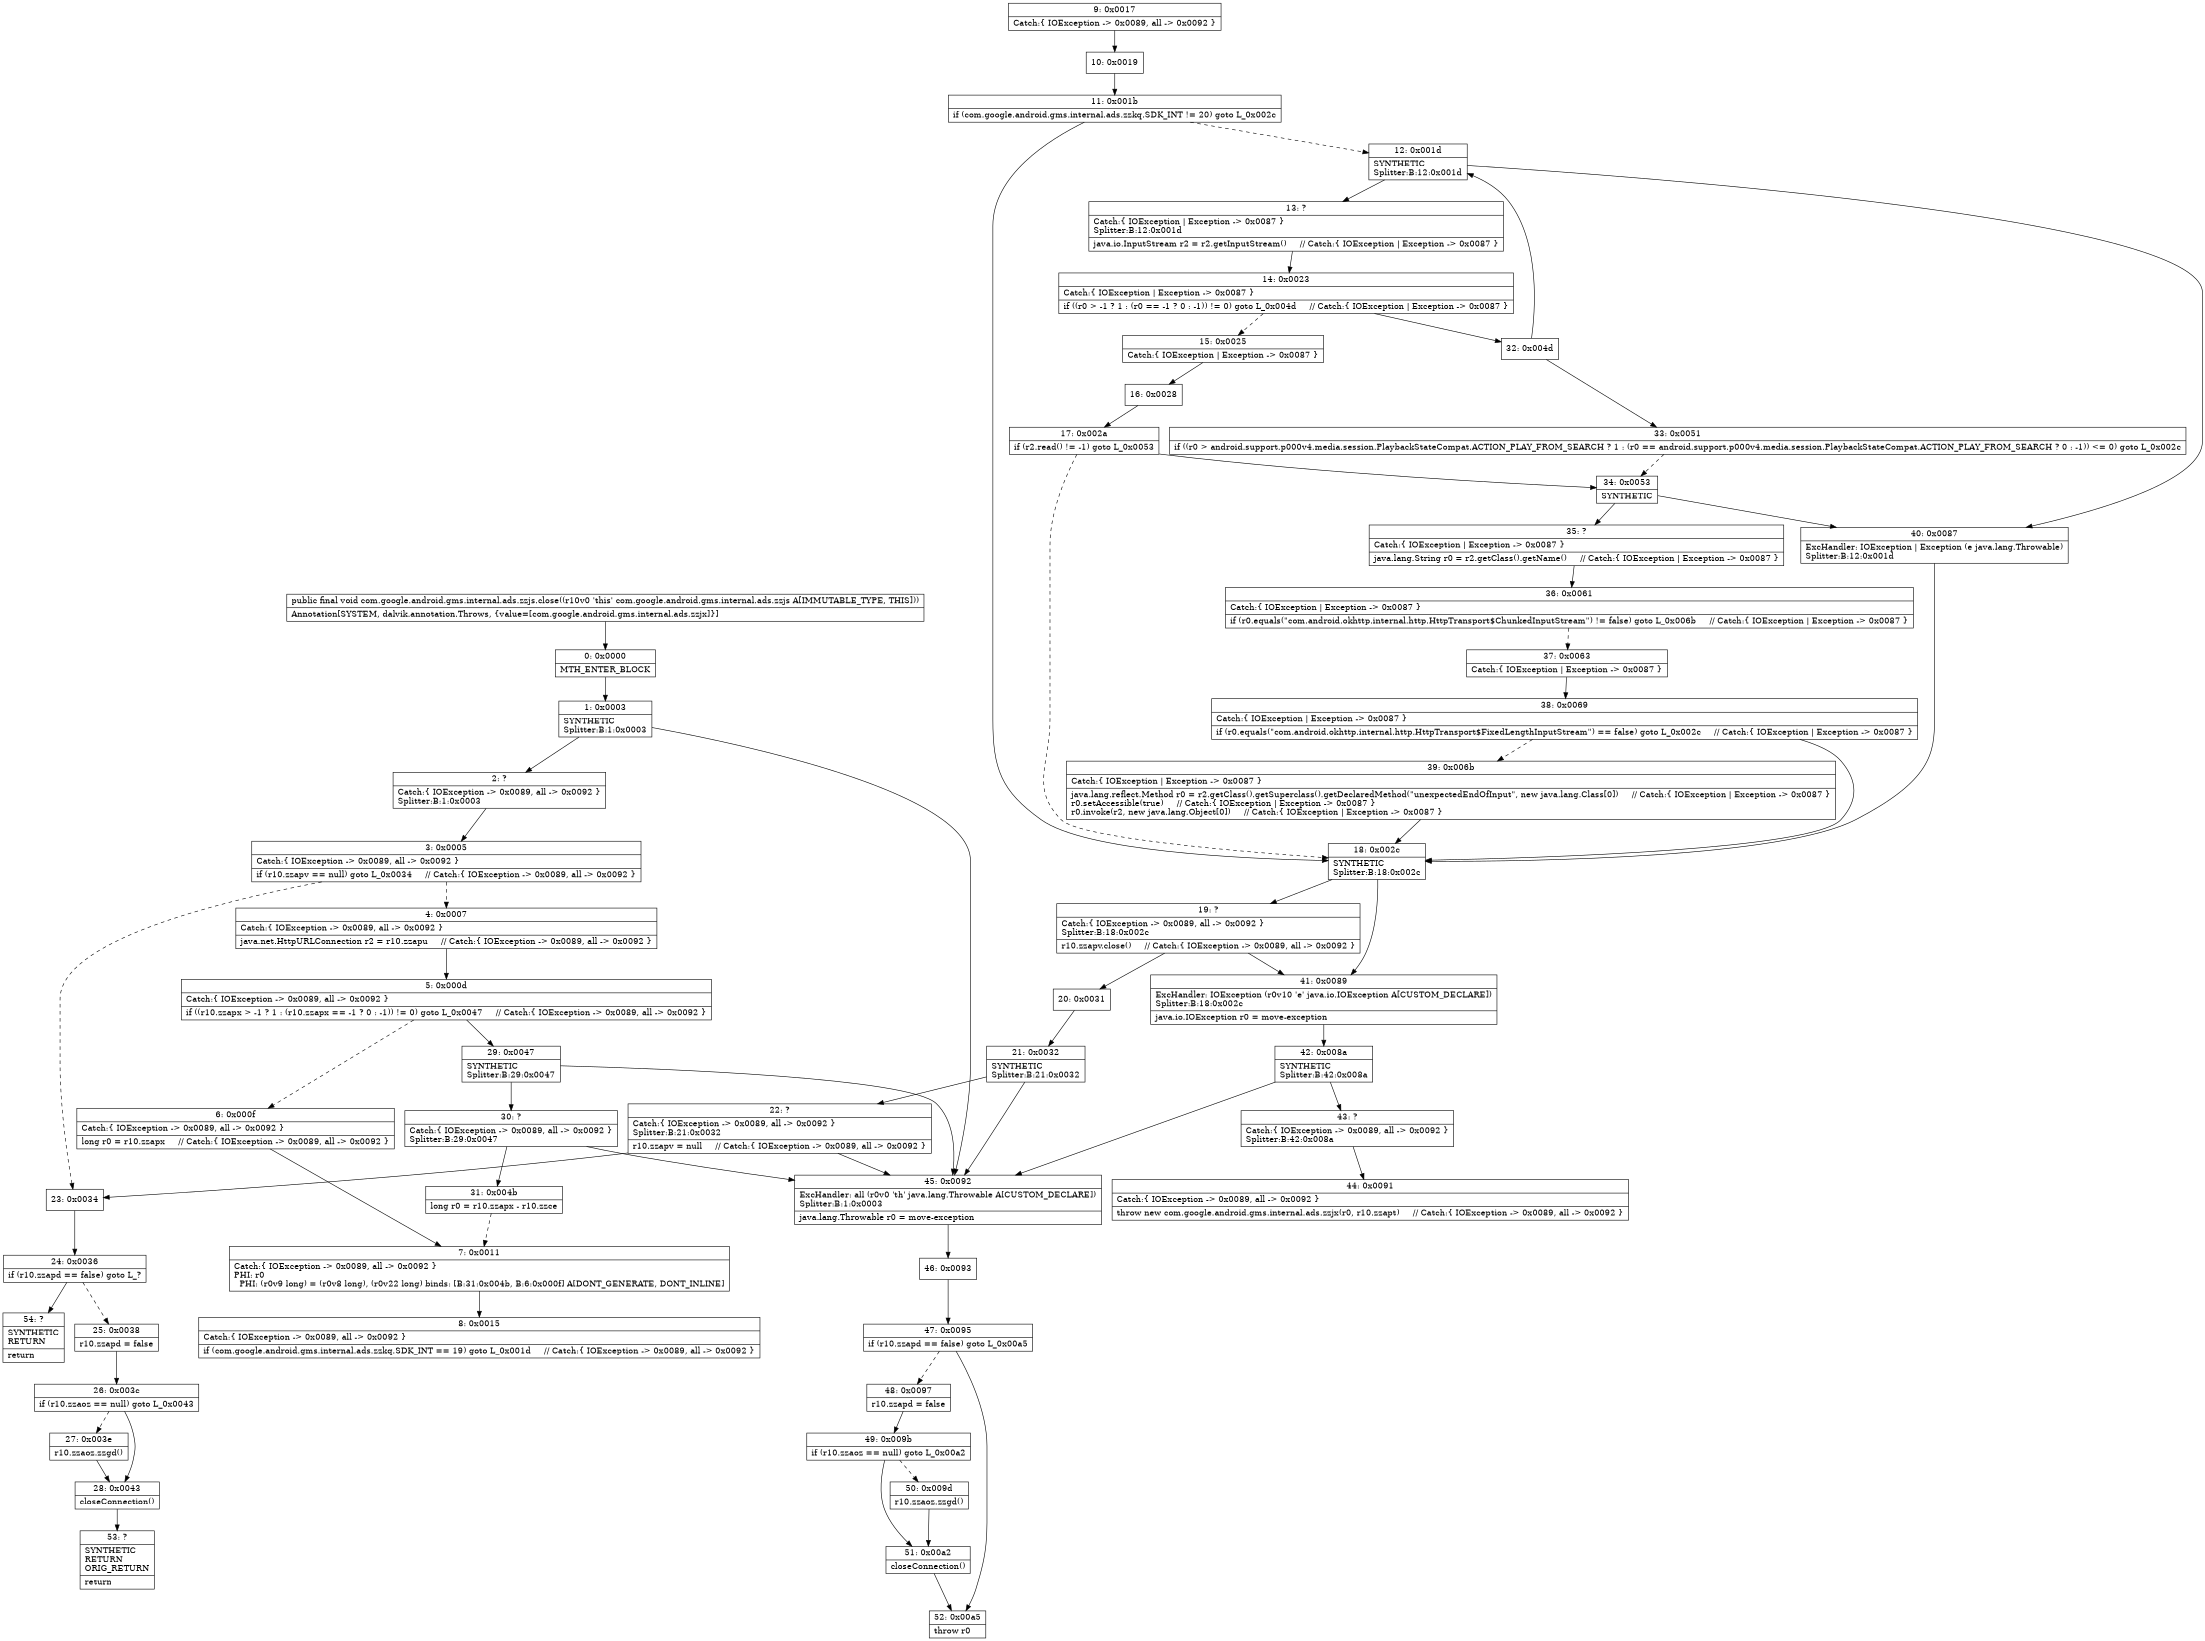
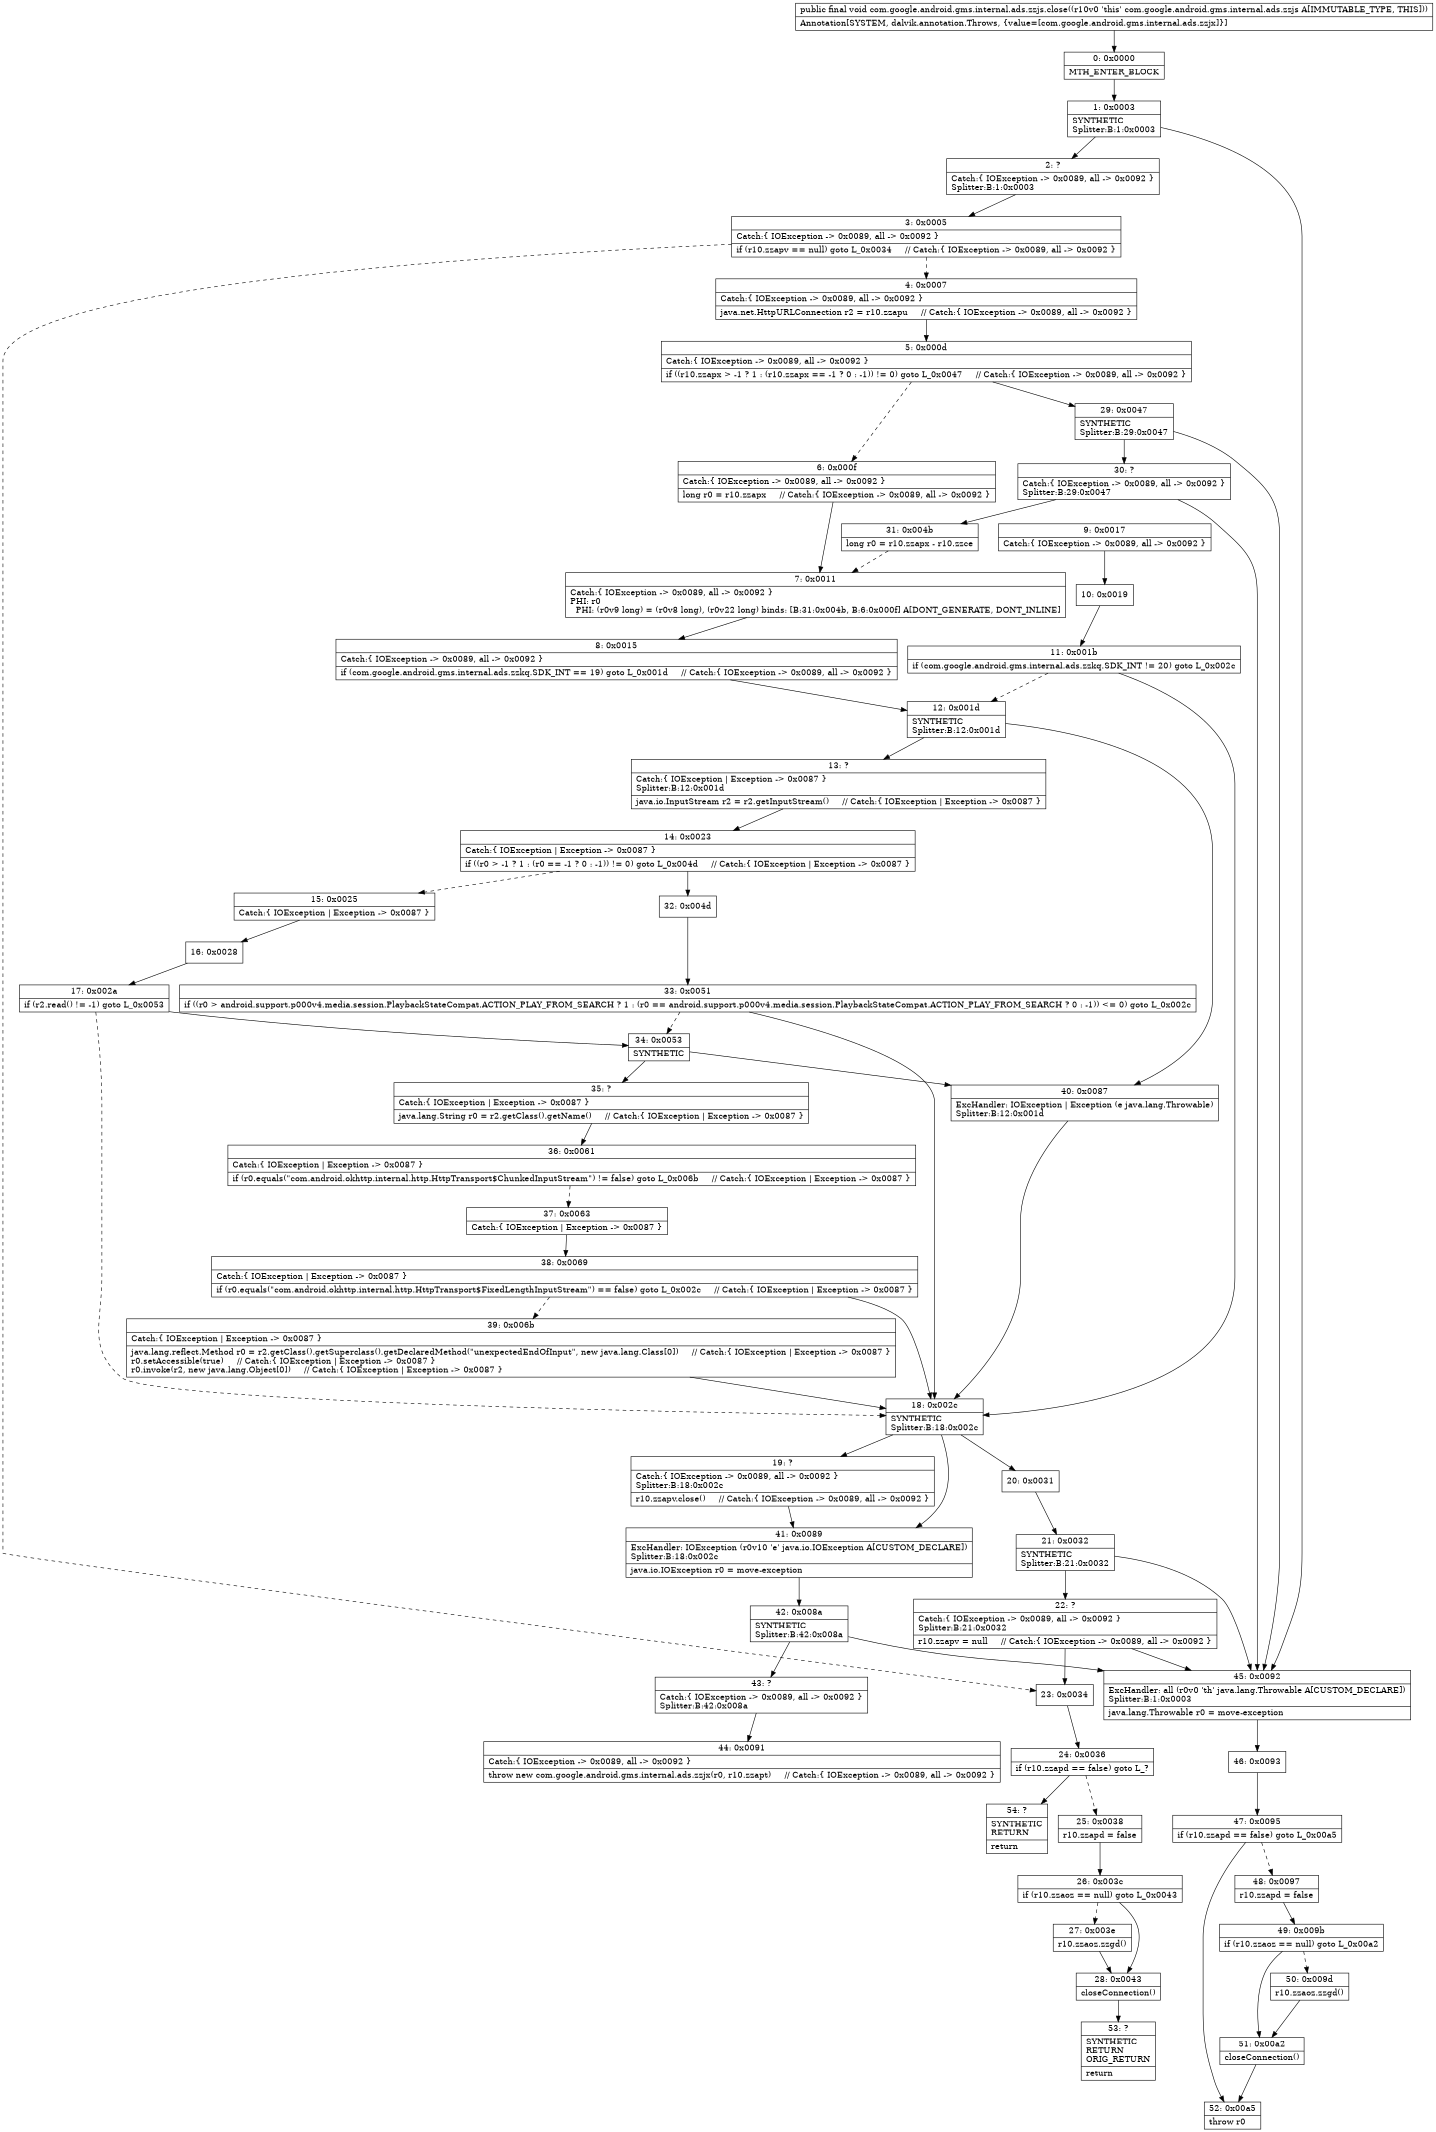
edge "32: 0x004d" -> "12: 0x001d": now "8: 0x0015" -> "12: 0x001d"
edge "19: ?" -> "20: 0x0031": now "18: 0x002c" -> "20: 0x0031"
edge "33: 0x0051" -> "18: 0x002c": added
